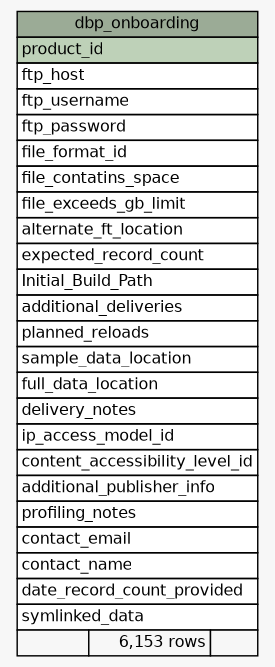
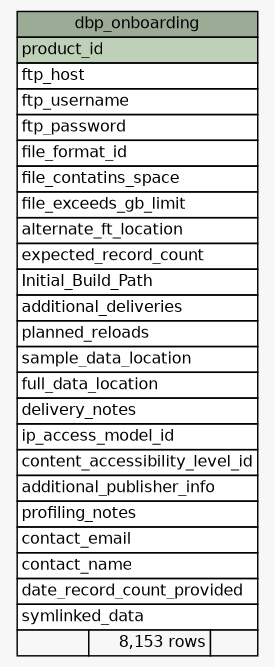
node "dbp_onboarding": text "6,153 rows" -> "8,153 rows"
